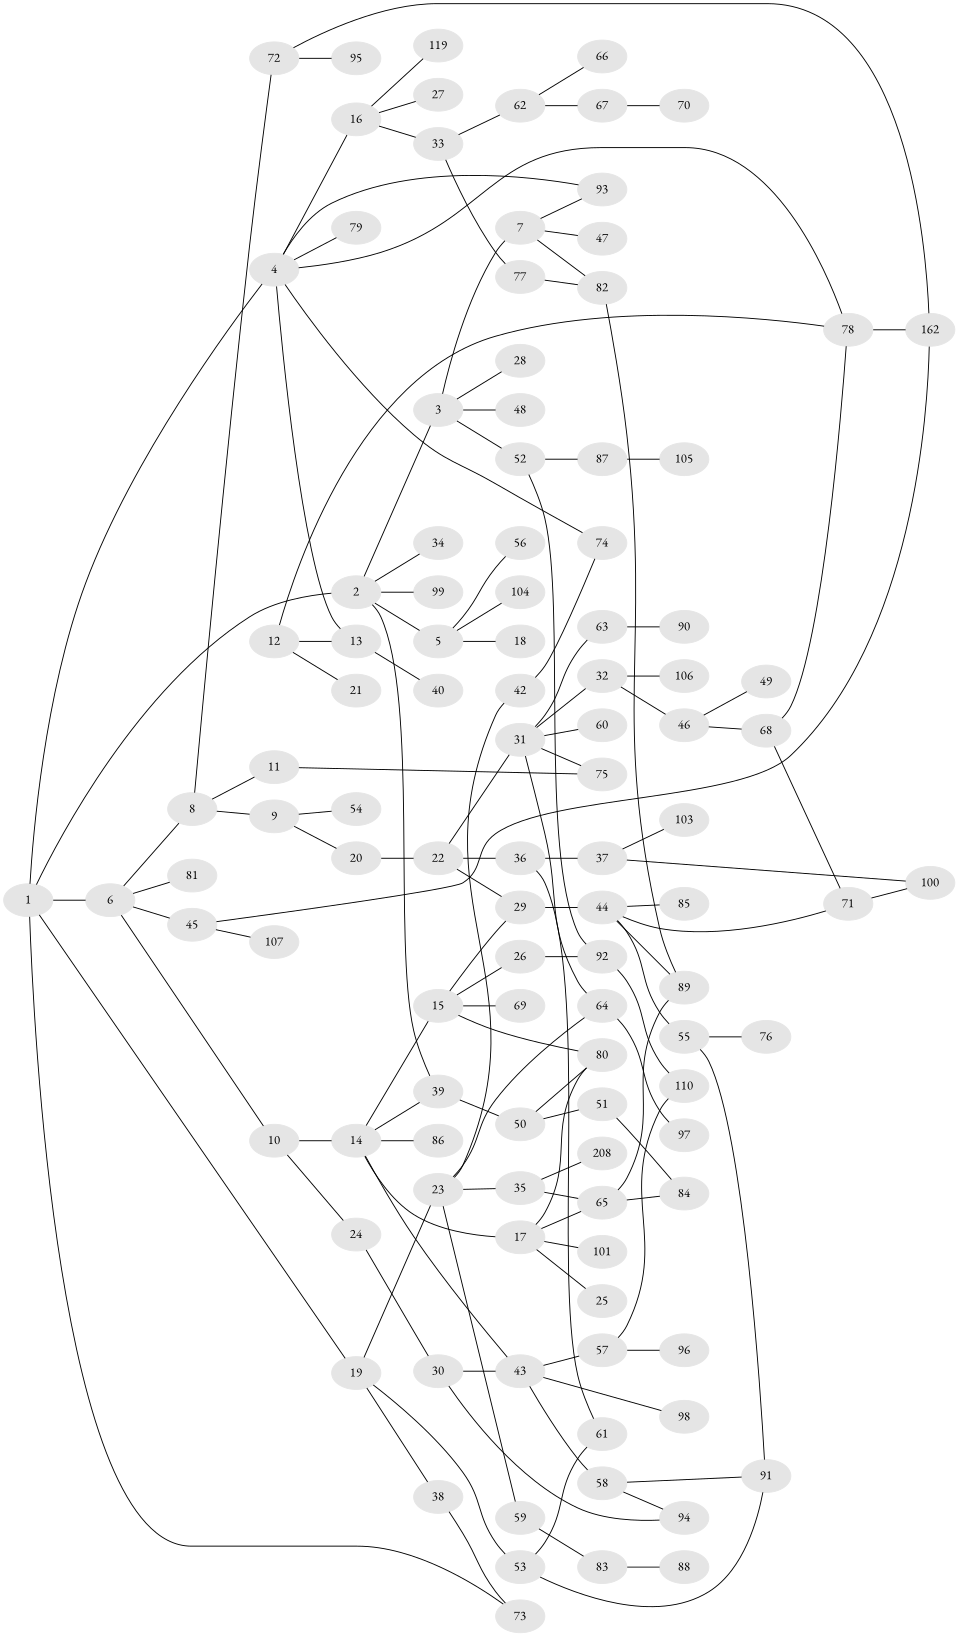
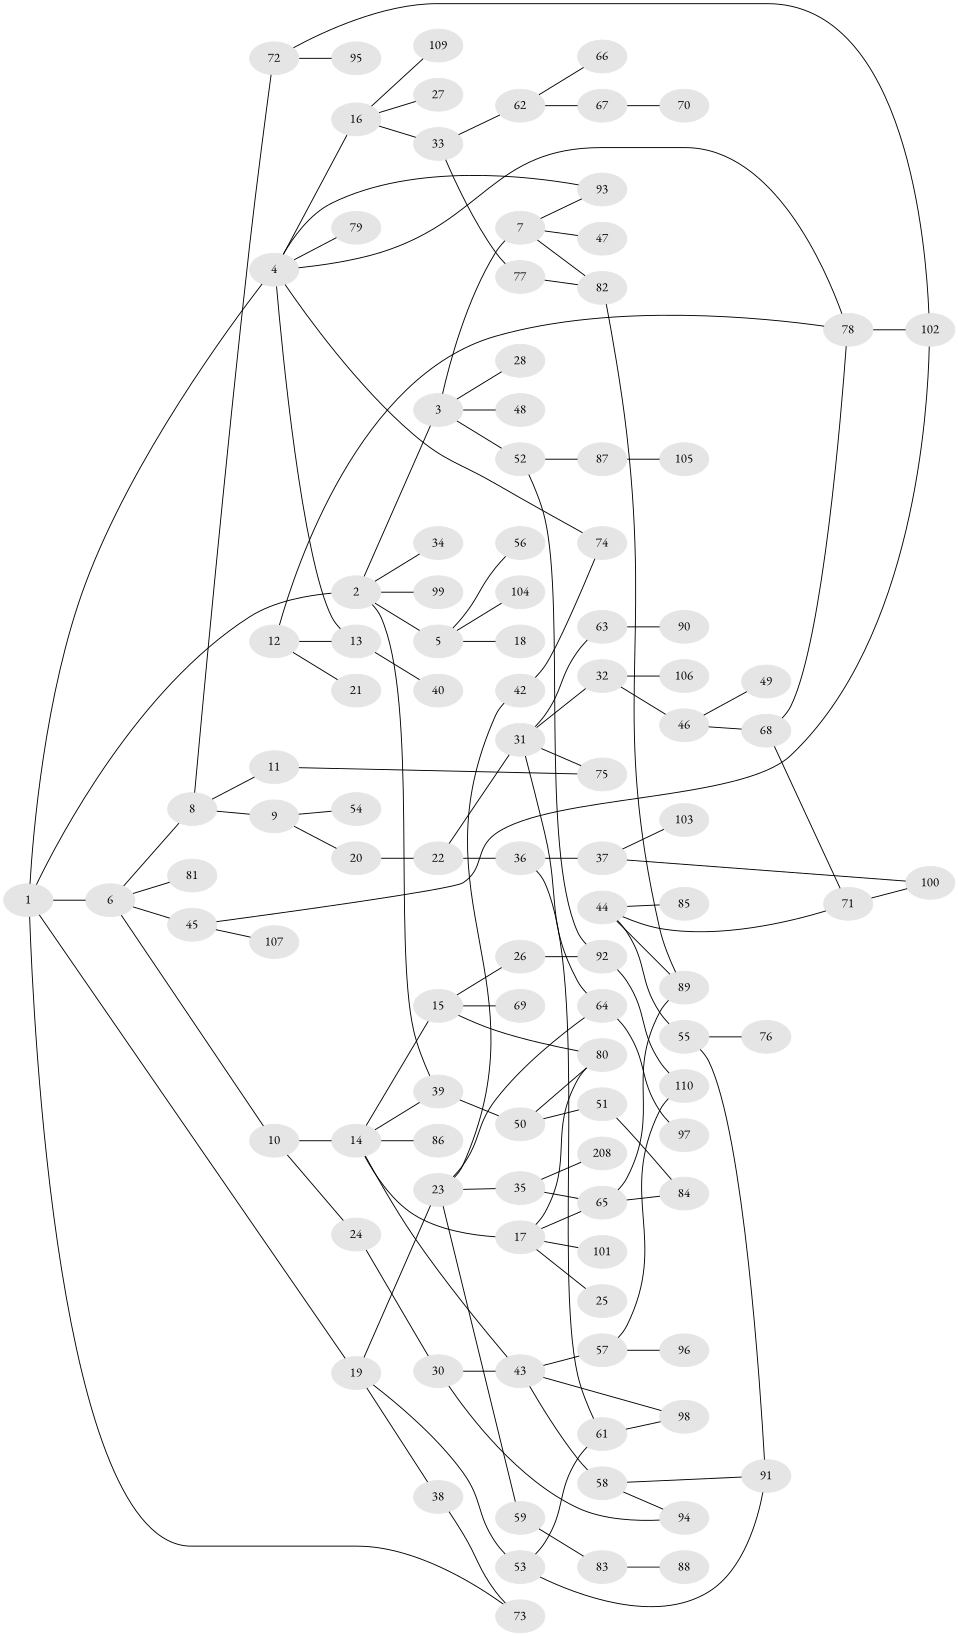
node "119": label "119" -> "109"
node "162": label "162" -> "102"
node "60": removed
node "29": removed
edge "98" -- "61": added
